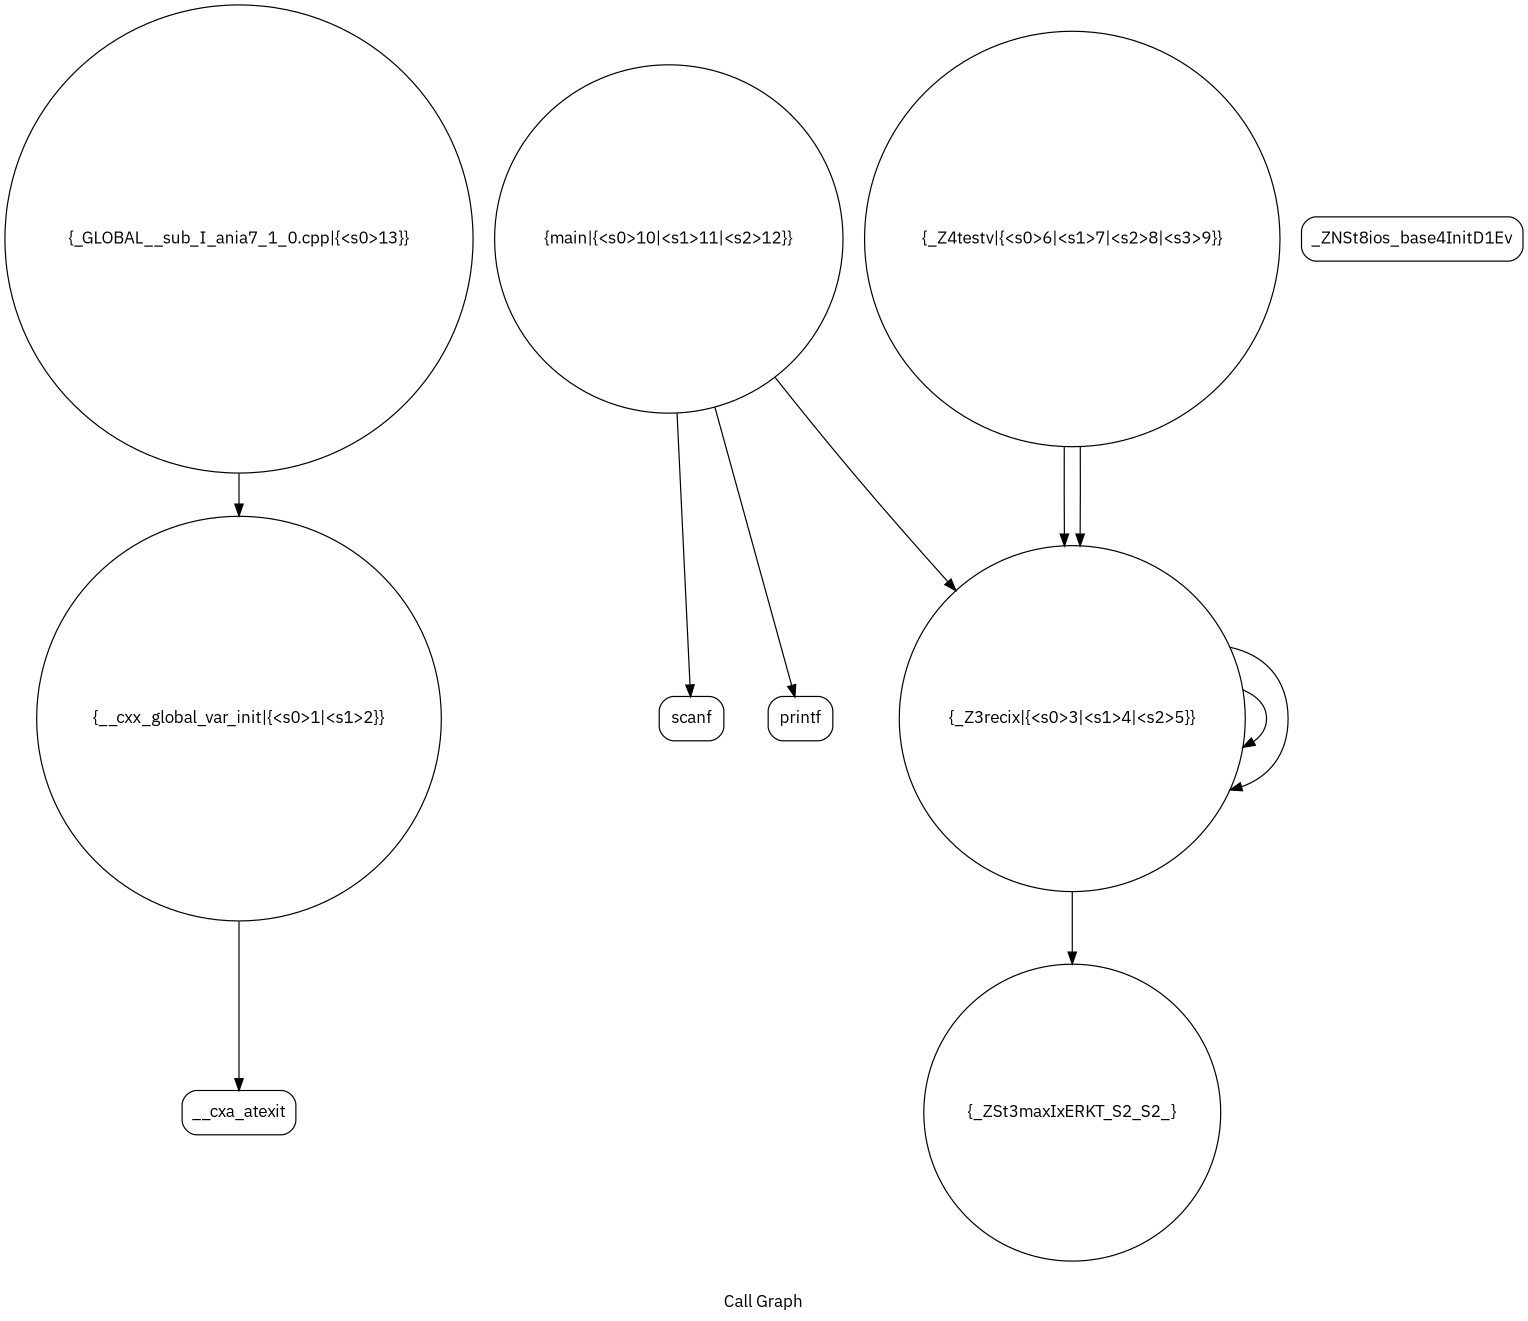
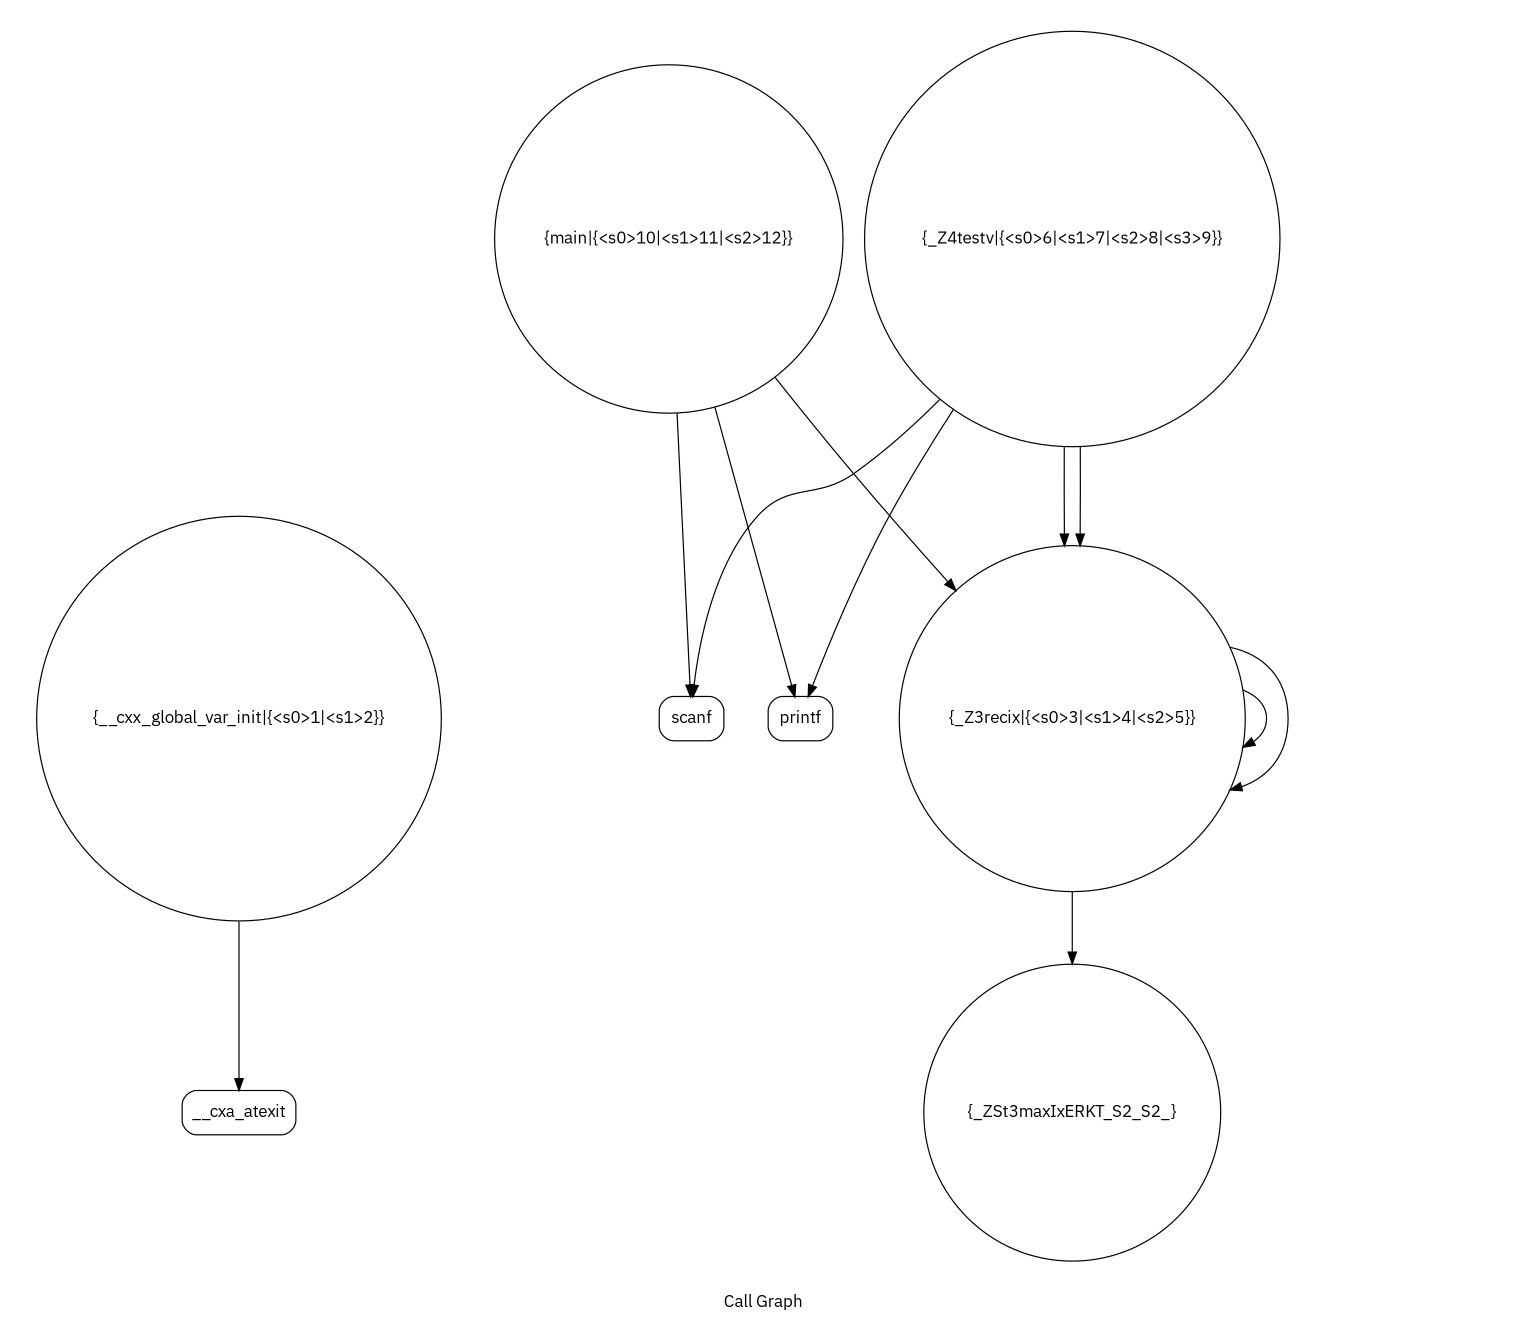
node "{_GLOBAL__sub_I_ania7_1_0.cpp|{<s0>13}}": removed
node "_ZNSt8ios_base4InitD1Ev": removed
edge "{_Z4testv|{<s0>6|<s1>7|<s2>8|<s3>9}}" -> "scanf": added
edge "{_Z4testv|{<s0>6|<s1>7|<s2>8|<s3>9}}" -> "printf": added
